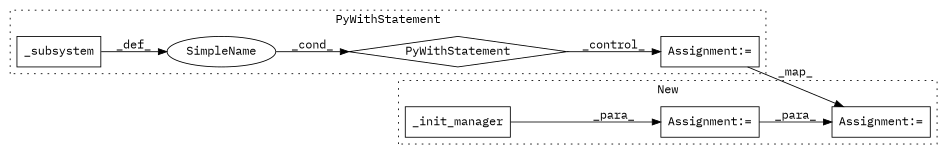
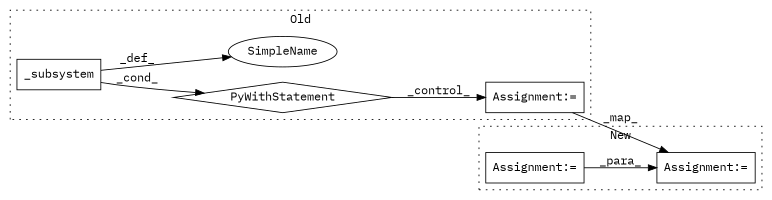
cluster "PyWithStatement": label "PyWithStatement" -> "Old"
edge "SimpleName" -> "PyWithStatement": now "_subsystem" -> "PyWithStatement"
node "_init_manager": removed
